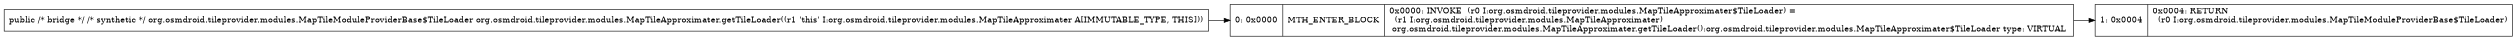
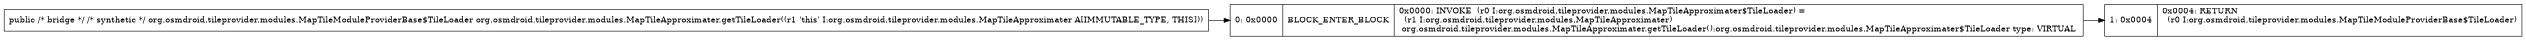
node "0: 0x0000": text "MTH_ENTER_BLOCK" -> "BLOCK_ENTER_BLOCK"
